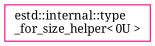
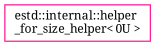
node "estd::internal::type _for_size_helper< 0U >": label "estd::internal::type _for_size_helper< 0U >" -> "estd::internal::helper _for_size_helper< 0U >"
